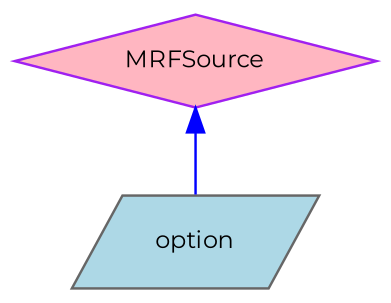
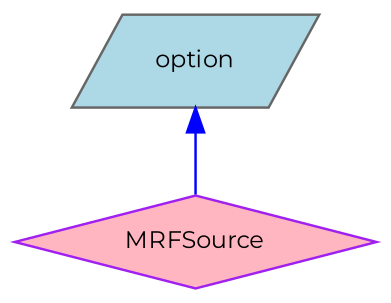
edge "option" -> "MRFSource": reversed
